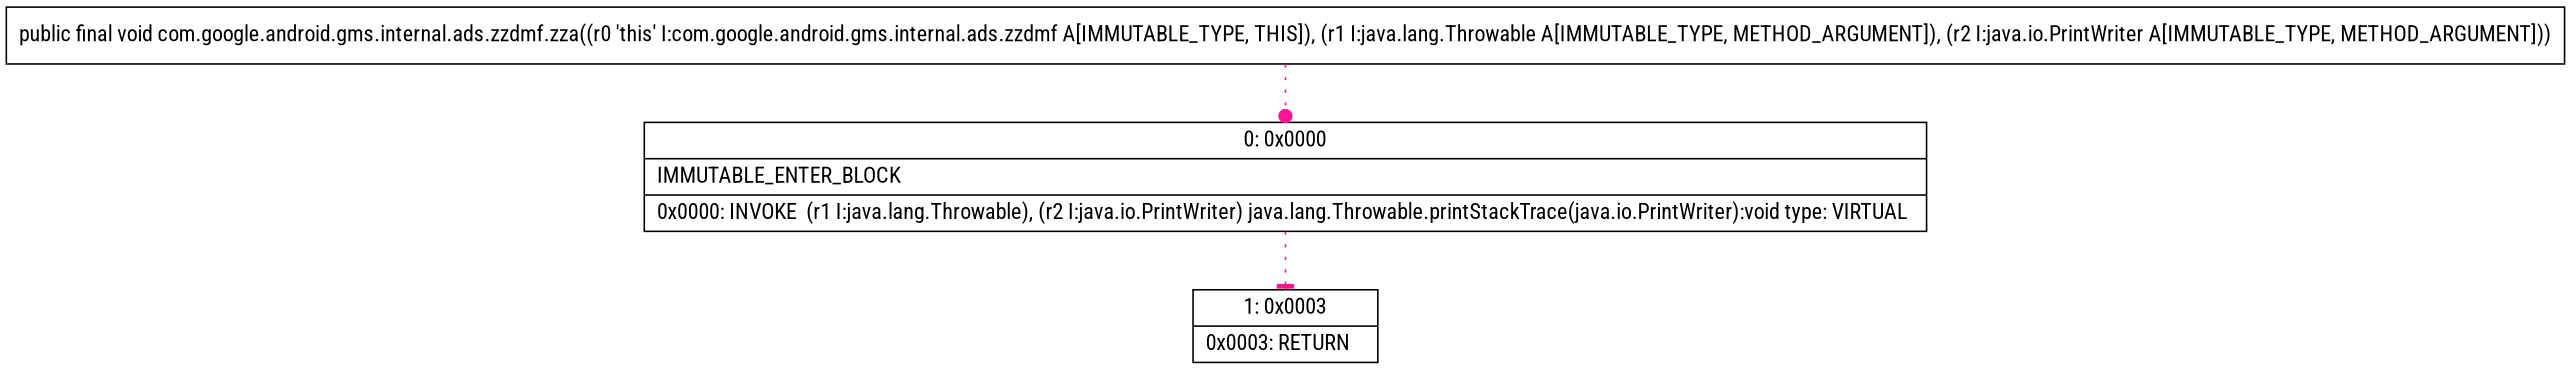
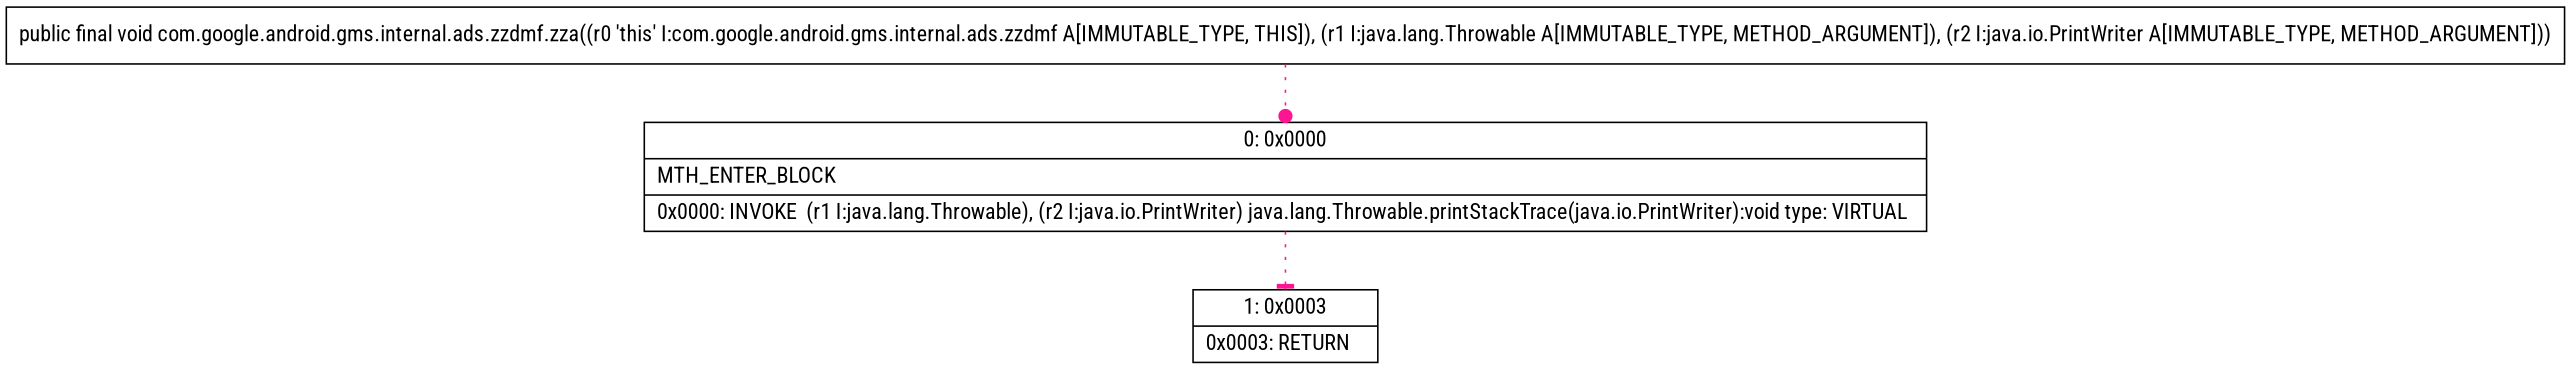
node "0: 0x0000": text "IMMUTABLE_ENTER_BLOCK" -> "MTH_ENTER_BLOCK"
